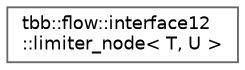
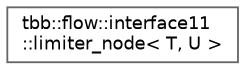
node "tbb::flow::interface12 ::limiter_node< T, U >": label "tbb::flow::interface12 ::limiter_node< T, U >" -> "tbb::flow::interface11 ::limiter_node< T, U >"
